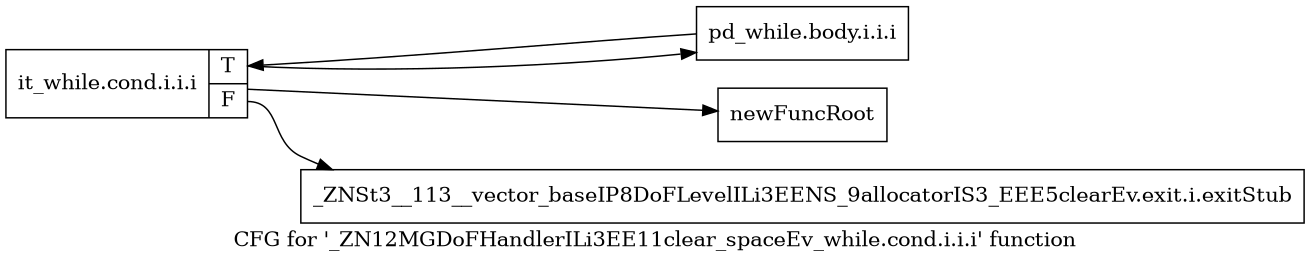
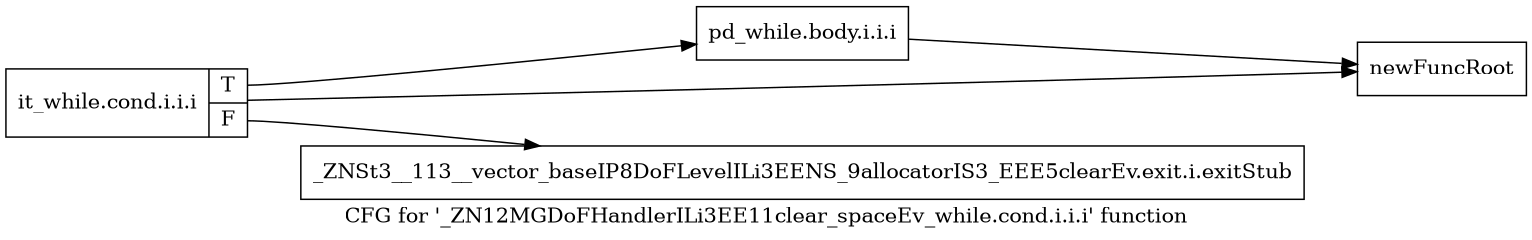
edge "pd_while.body.i.i.i" -> "it_while.cond.i.i.i": now "pd_while.body.i.i.i" -> "newFuncRoot"
